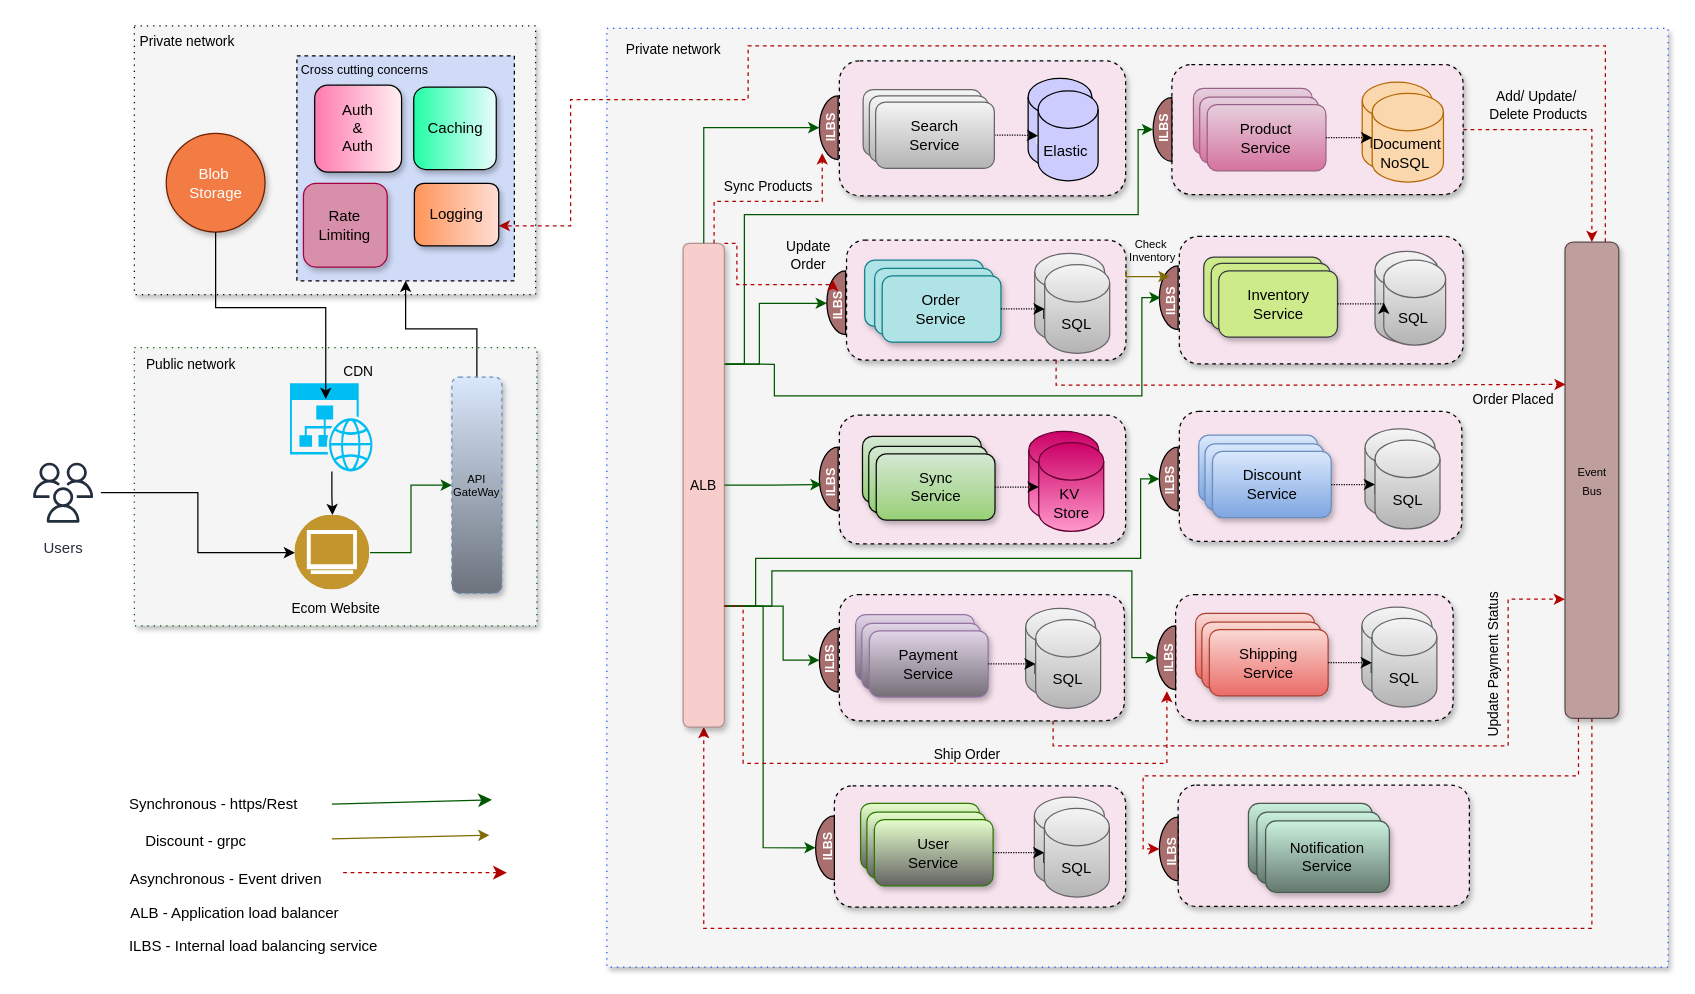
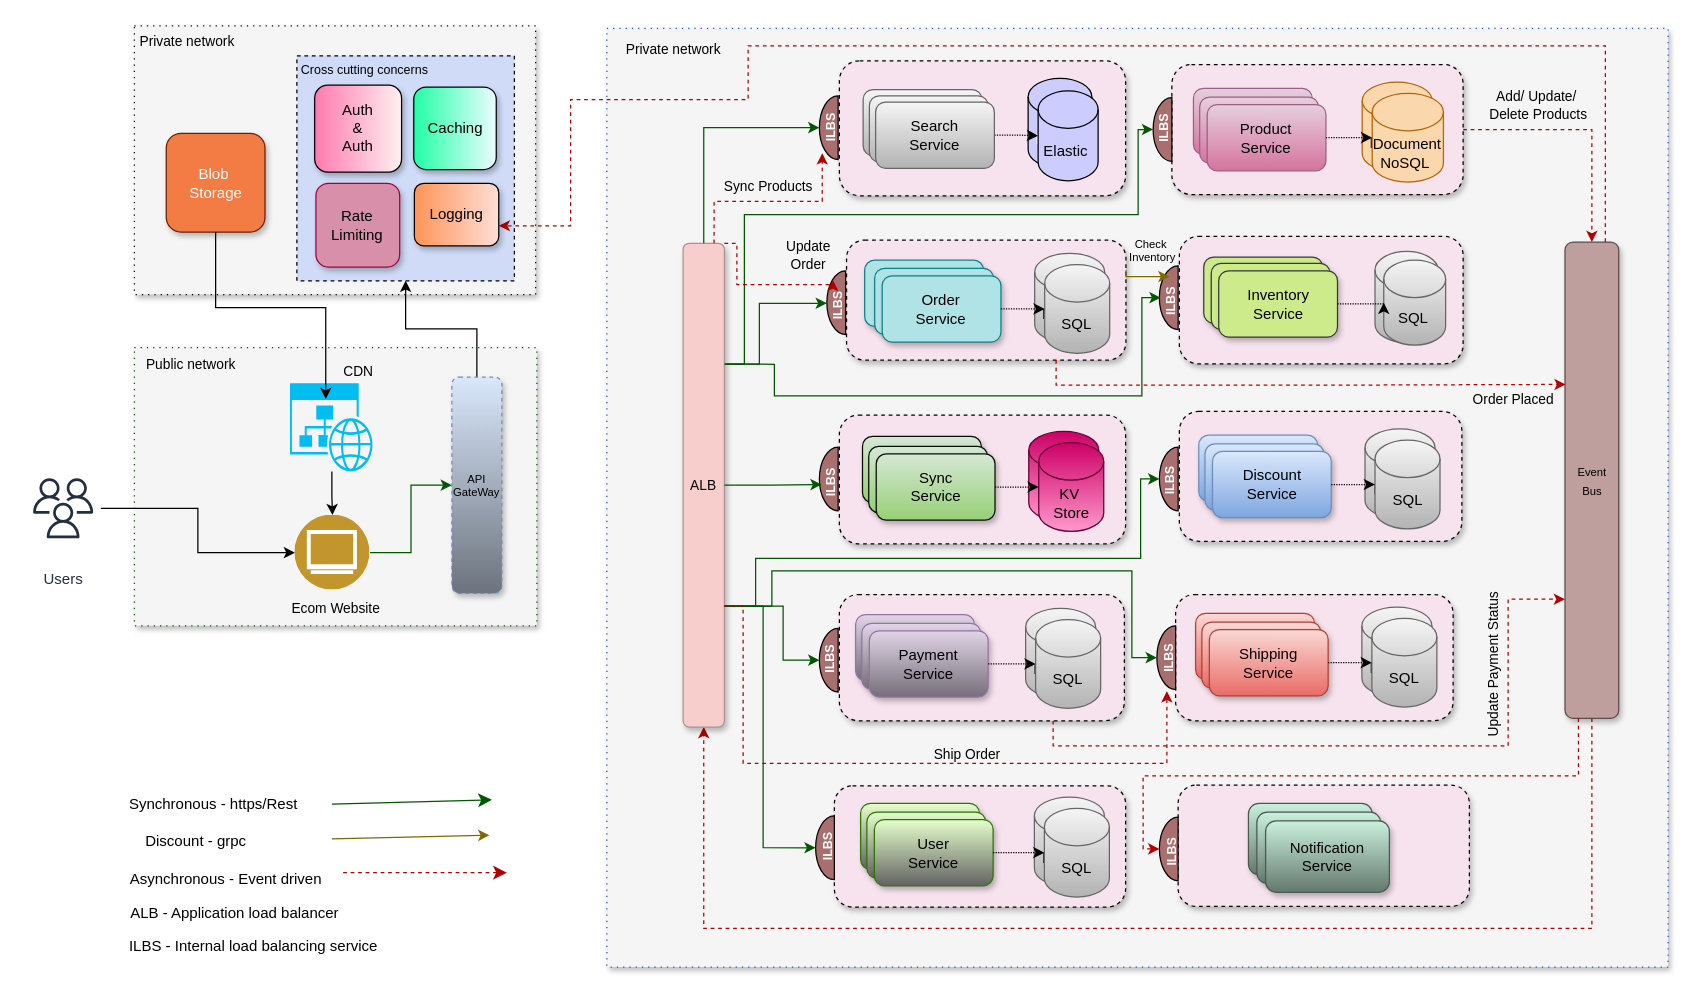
node "Blob Storage": shape ellipse -> rounded rectangle
node "Rate Limiting": moved (345, 225) -> (358, 225)
node "Users": size 75x75 -> 75x106
